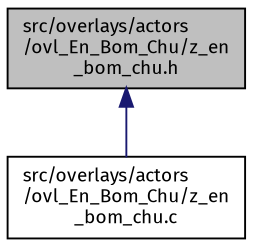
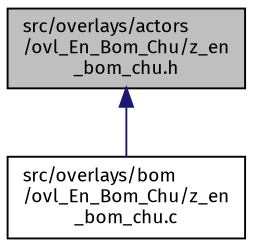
node "src/overlays/actors /ovl_En_Bom_Chu/z_en _bom_chu.c": label "src/overlays/actors /ovl_En_Bom_Chu/z_en _bom_chu.c" -> "src/overlays/bom /ovl_En_Bom_Chu/z_en _bom_chu.c"
